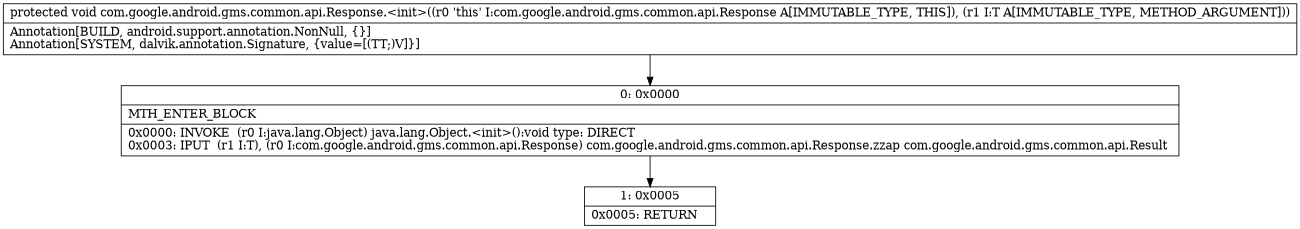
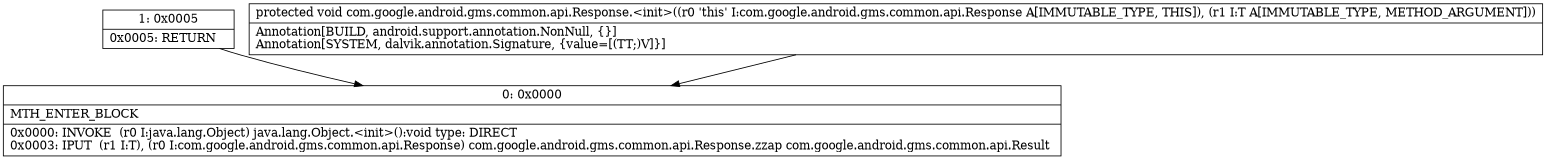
edge "0: 0x0000" -> "1: 0x0005": reversed
